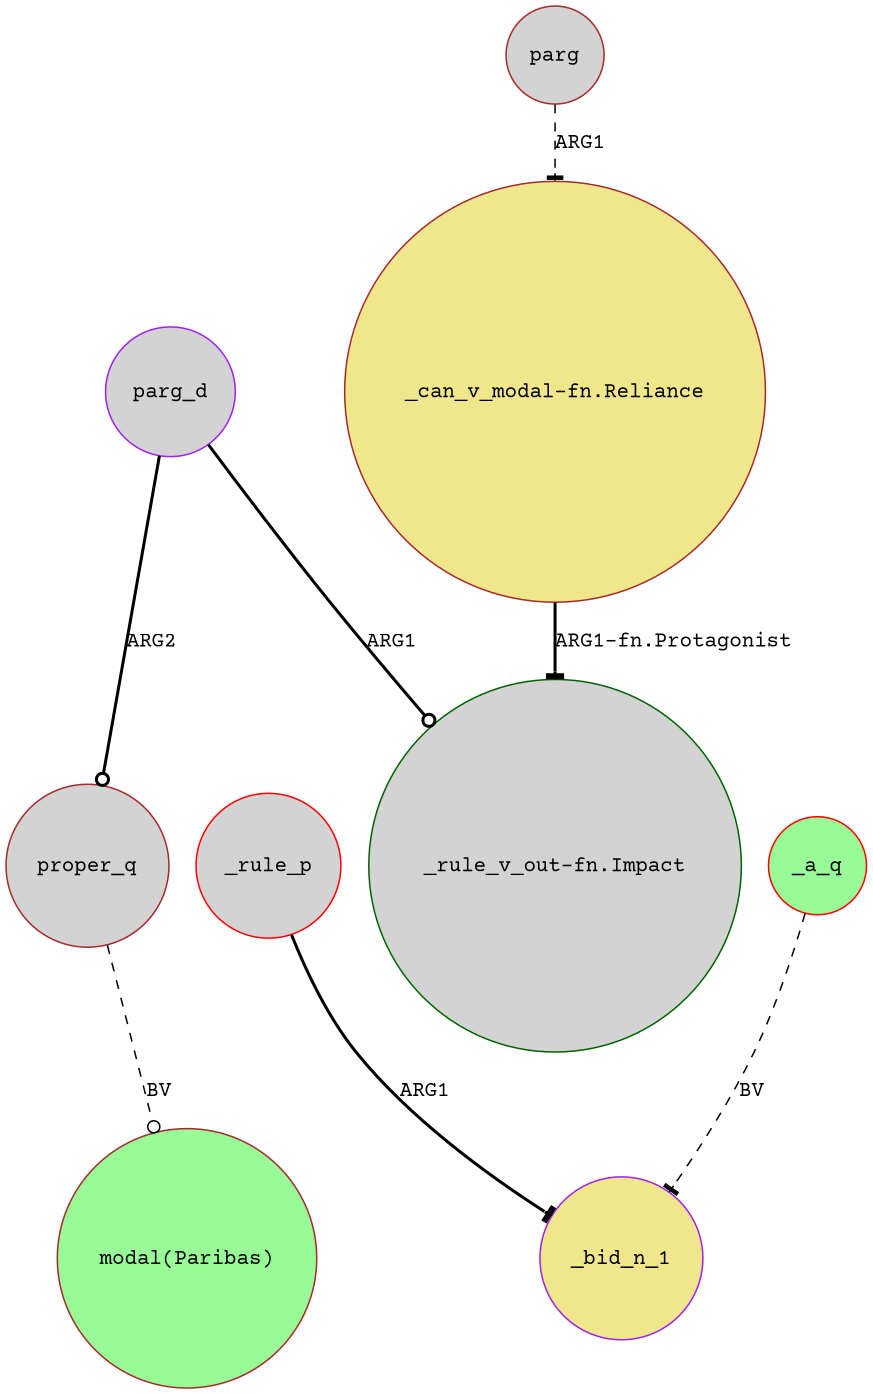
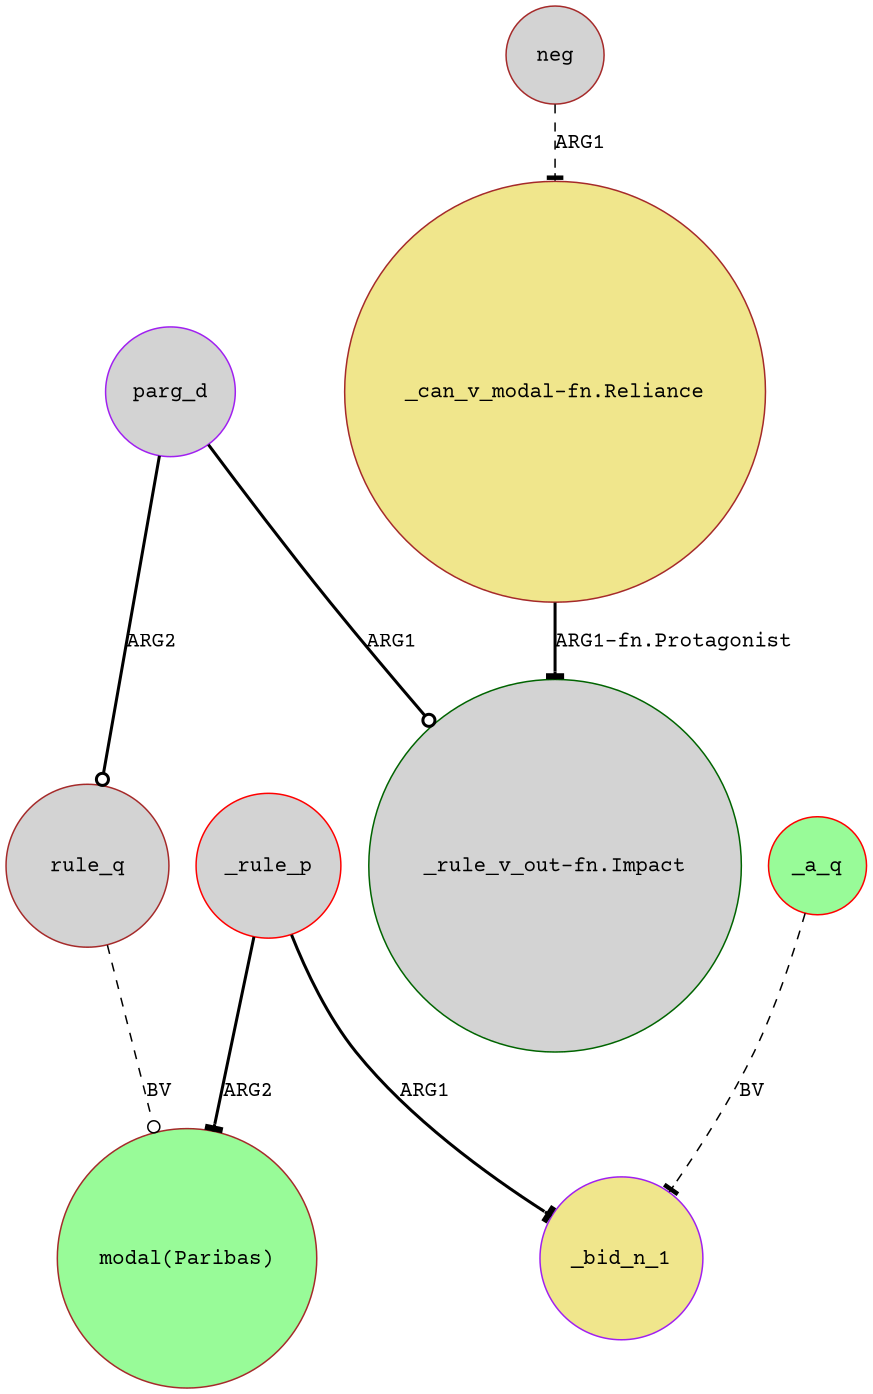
node "parg": label "parg" -> "neg"
node "proper_q": label "proper_q" -> "rule_q"
edge "_rule_p" -> "modal(Paribas)": added, label "ARG2"
